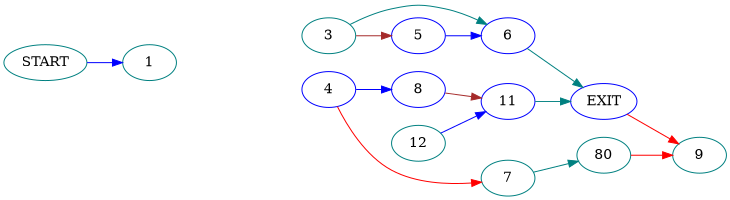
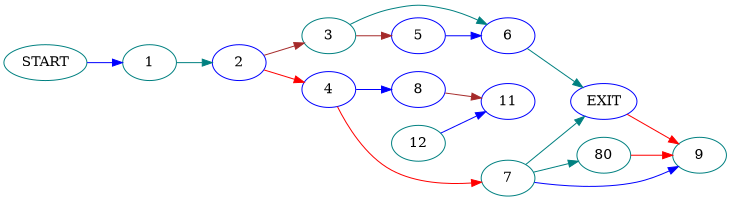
node "2": added
edge "11" -> "EXIT": now "7" -> "EXIT"
edge "7" -> "9": added
